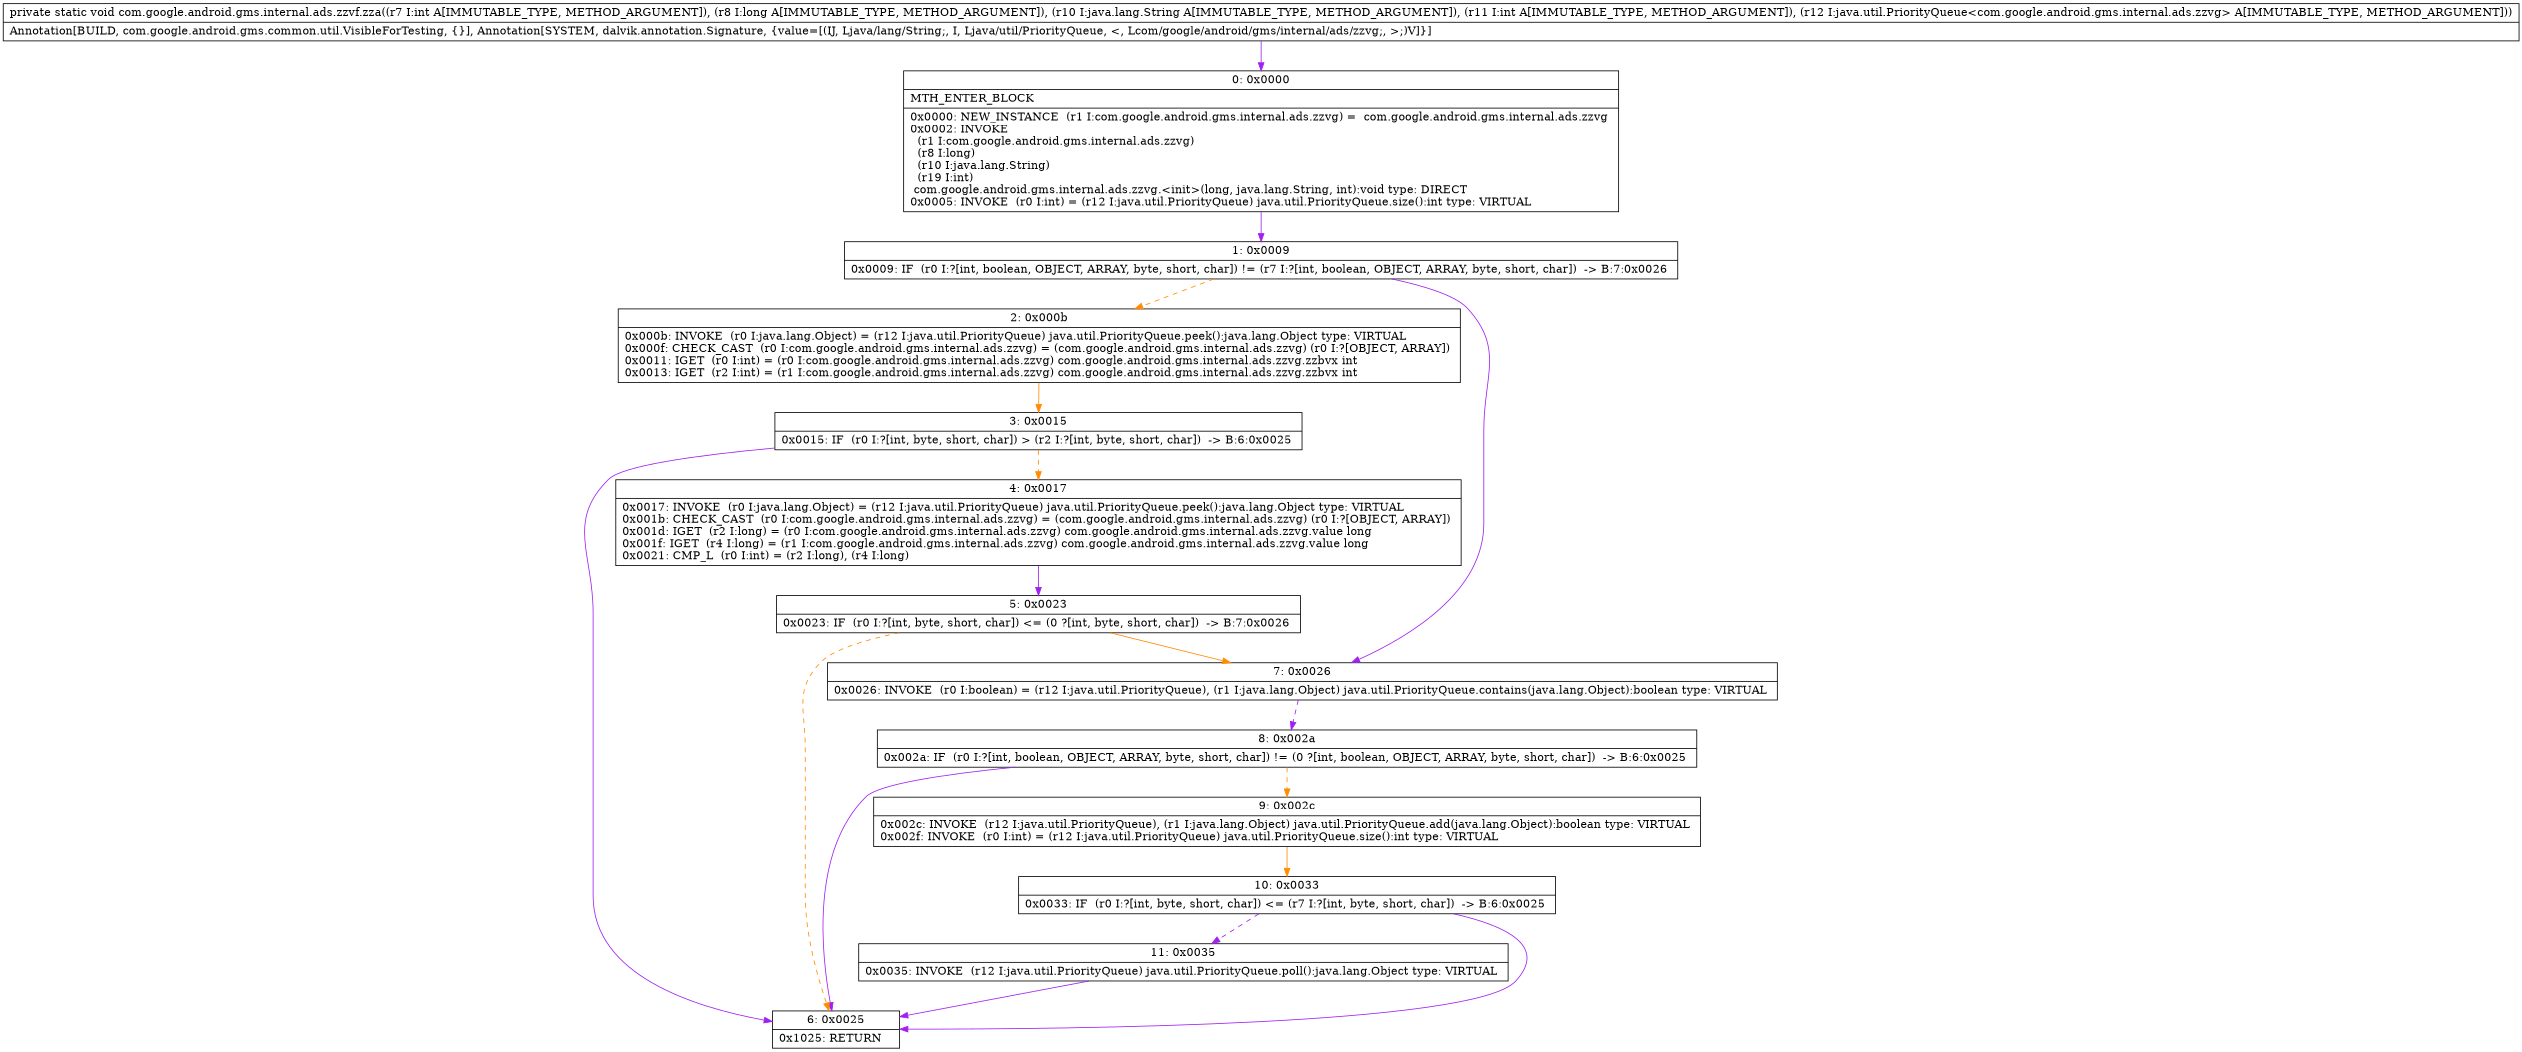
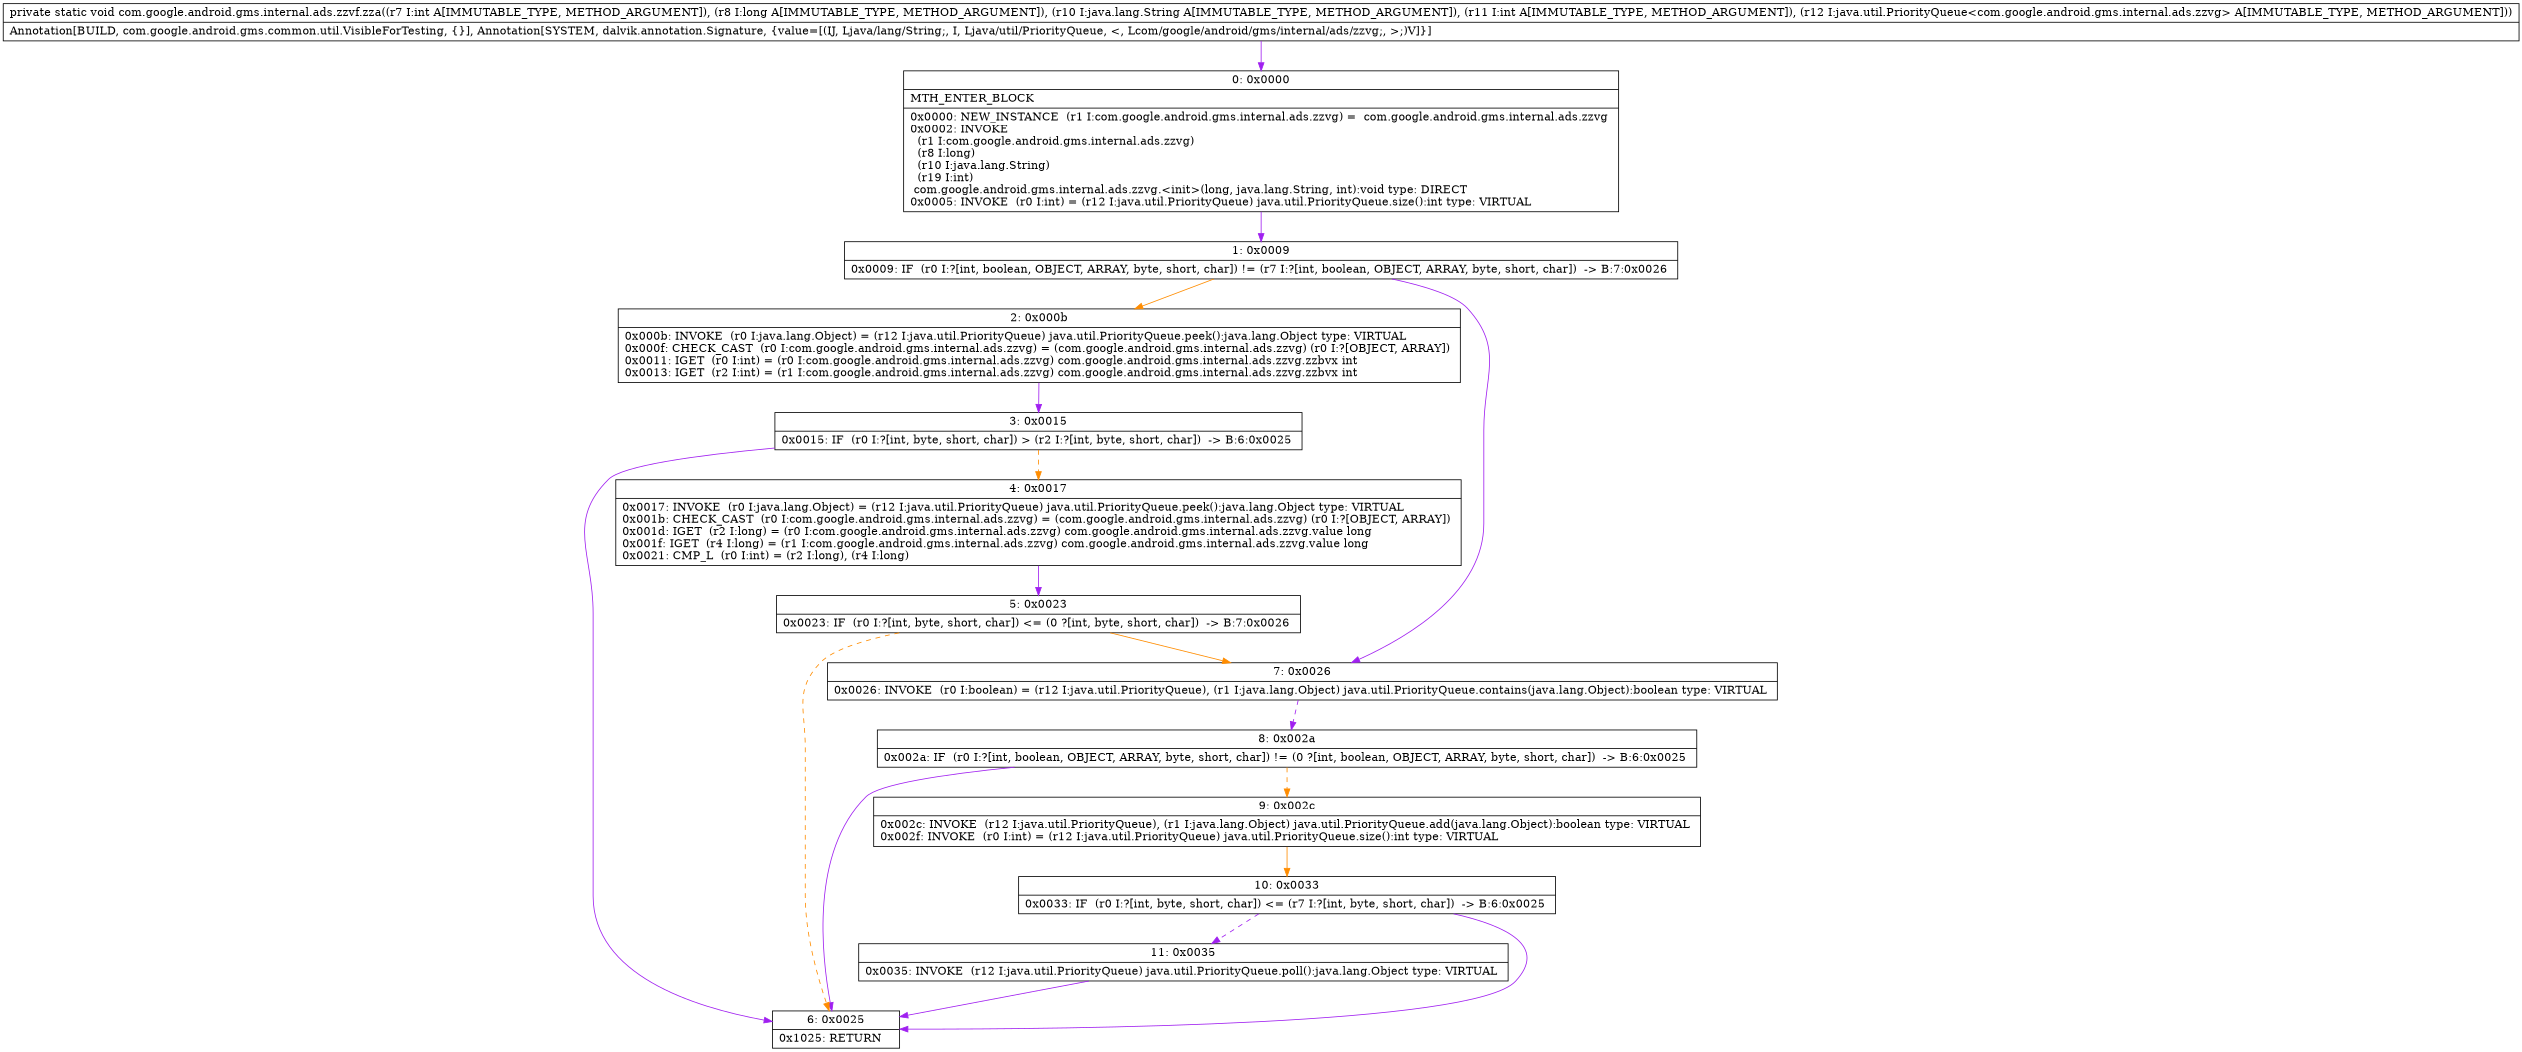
edge "1: 0x0009" -> "2: 0x000b": style dashed -> solid
edge "2: 0x000b" -> "3: 0x0015": color darkorange -> purple
